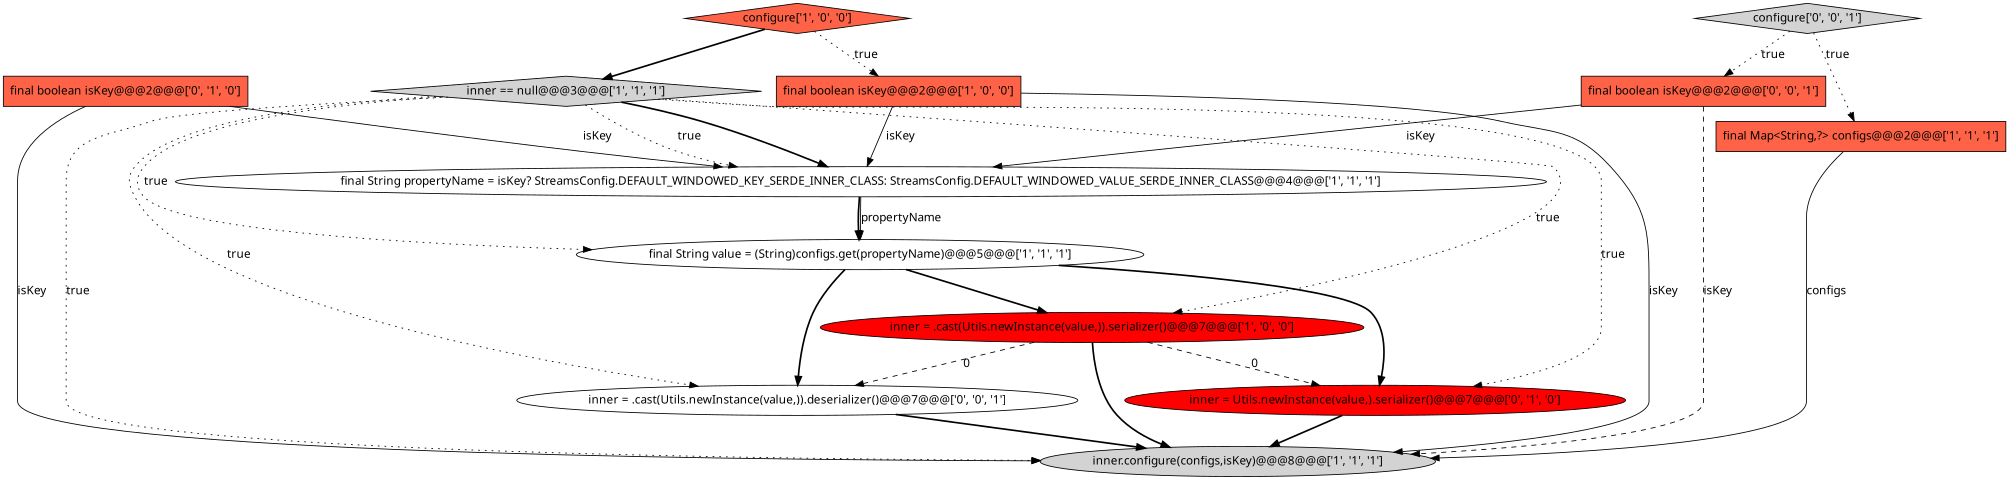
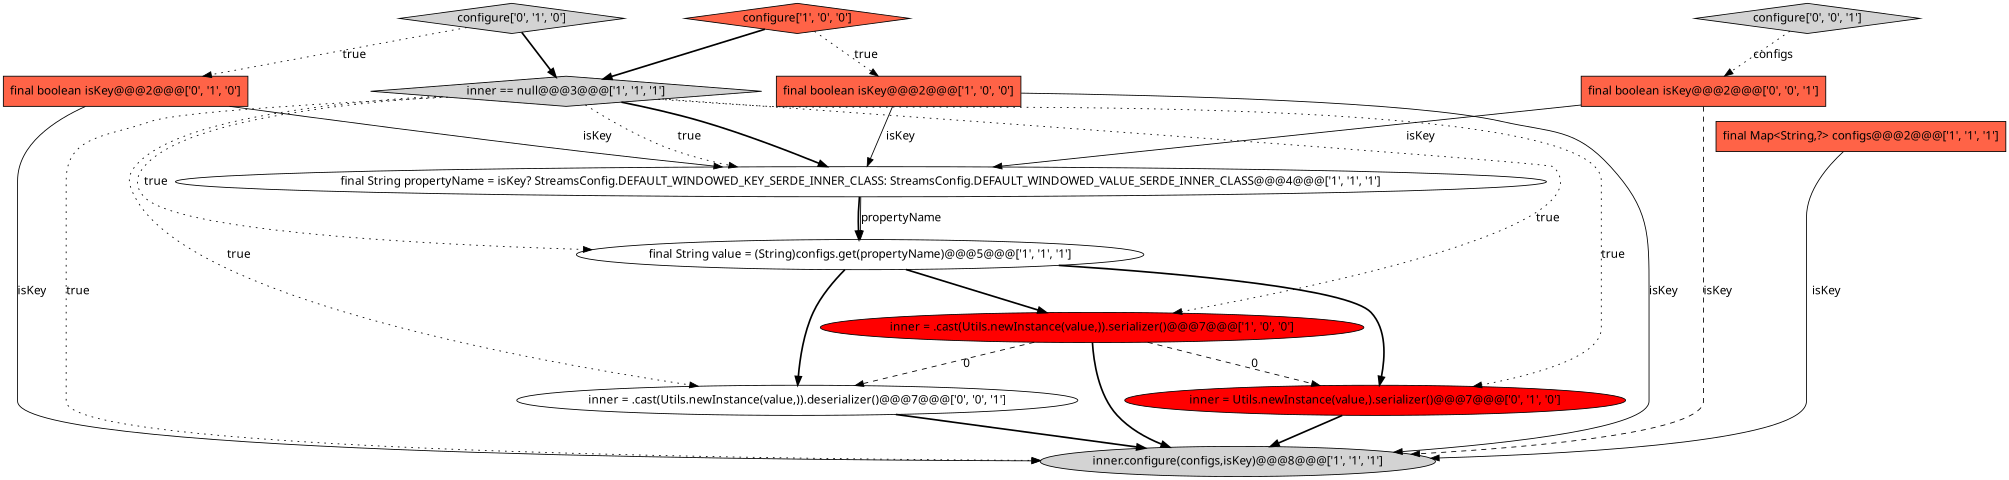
node "configure['0', '1', '0']": added
edge "configure['0', '0', '1']" -> "final boolean isKey@@@2@@@['0', '0', '1']": label "true" -> "configs"
edge "configure['0', '0', '1']" -> "final Map<String,?> configs@@@2@@@['1', '1', '1']": removed, label "true"
edge "final Map<String,?> configs@@@2@@@['1', '1', '1']" -> "inner.configure(configs,isKey)@@@8@@@['1', '1', '1']": label "configs" -> "isKey"
